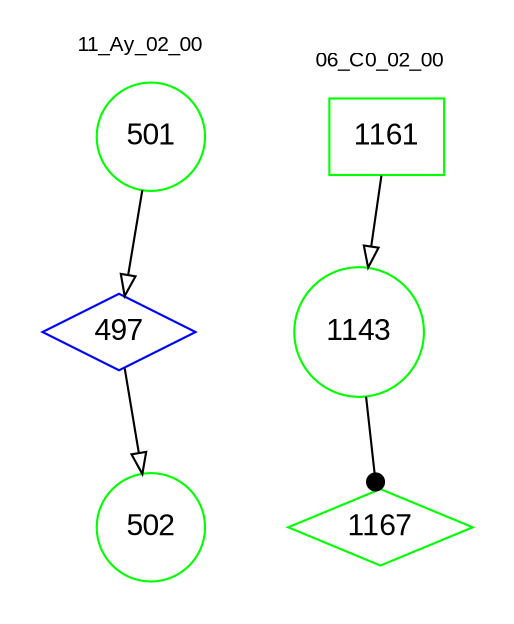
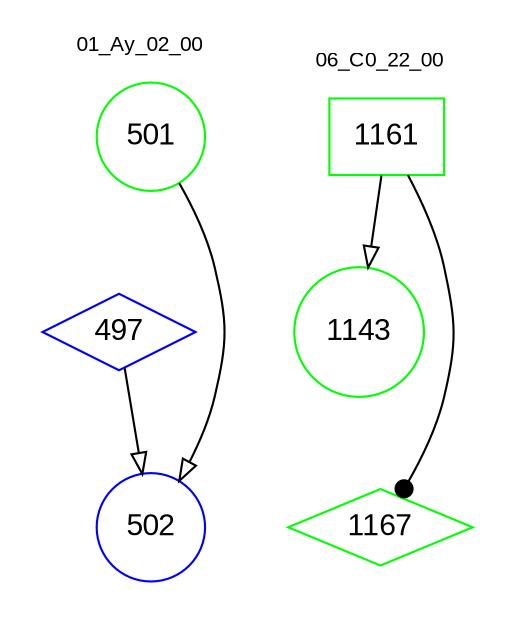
cluster "11_Ay_02_00": label "11_Ay_02_00" -> "01_Ay_02_00"
cluster "06_C0_02_00": label "06_C0_02_00" -> "06_C0_22_00"
edge "501" -> "497": now "501" -> "502"
edge "1143" -> "1167": now "1161" -> "1167"
node "502": color green -> blue
